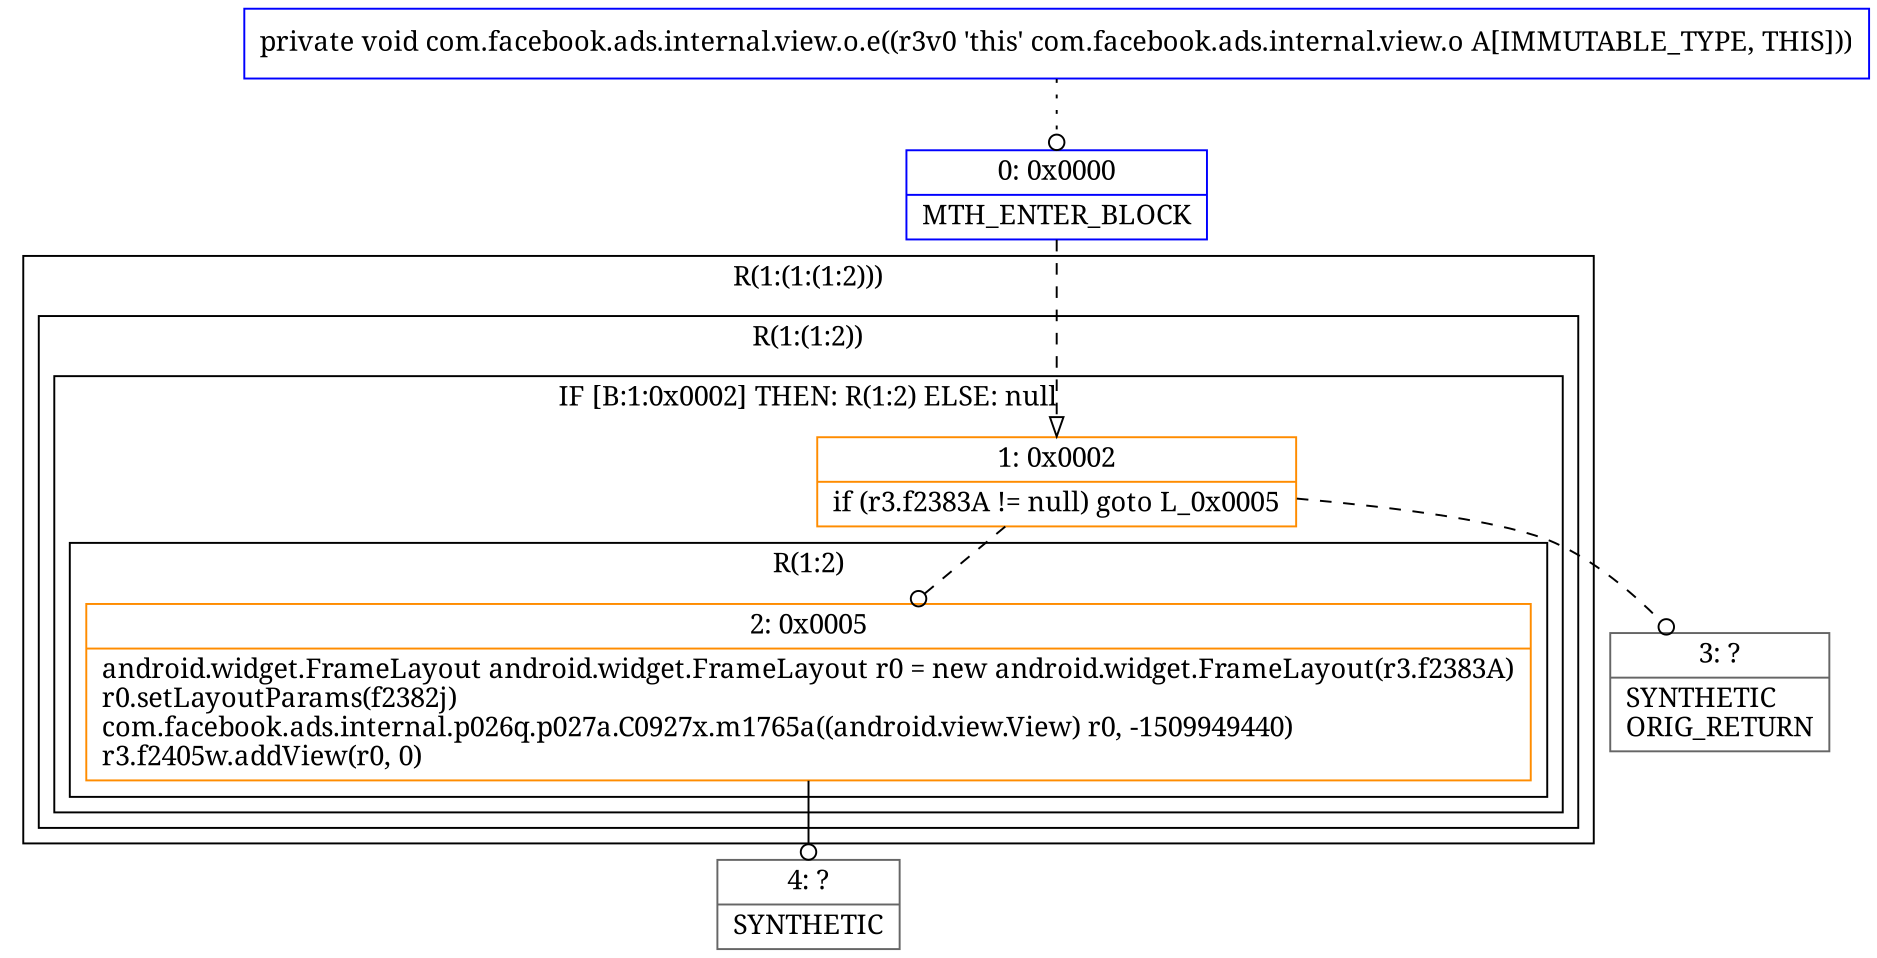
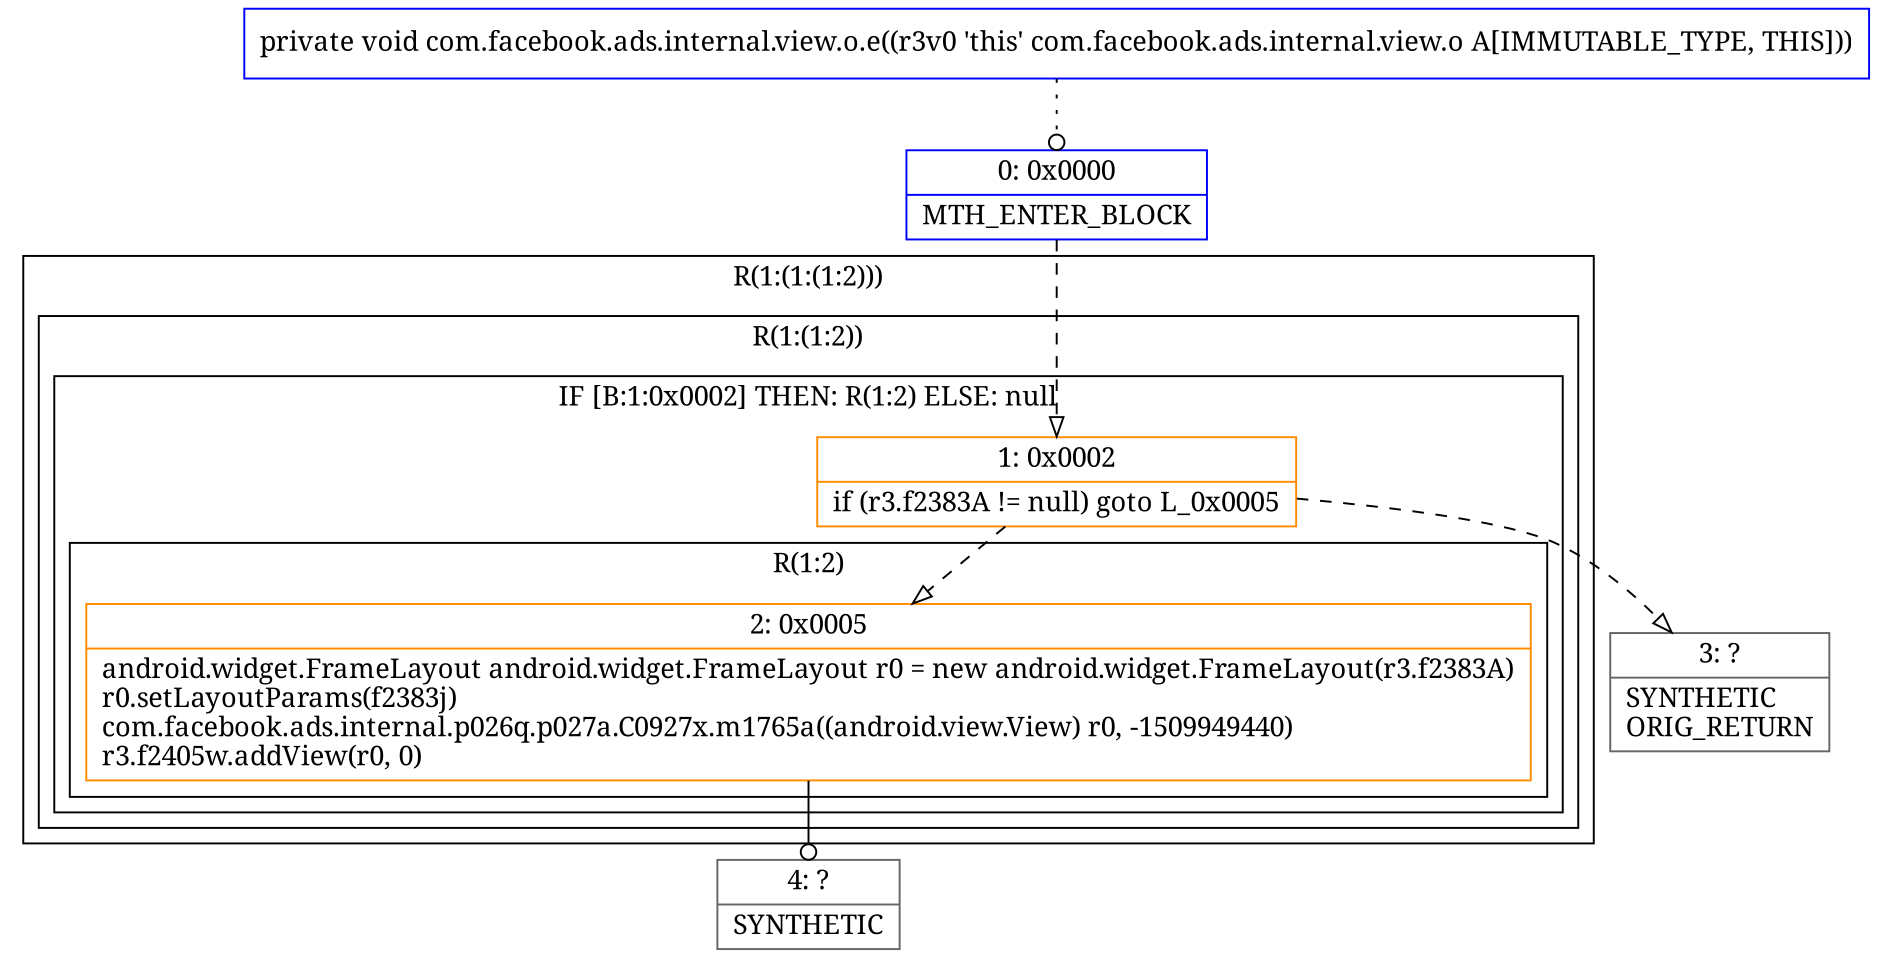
edge "1: 0x0002" -> "3: ?": arrowhead odot -> onormal
edge "1: 0x0002" -> "2: 0x0005": arrowhead odot -> onormal
node "2: 0x0005": text "r0.setLayoutParams(f2382j)" -> "r0.setLayoutParams(f2383j)"
